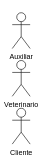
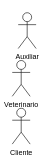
node "Auxiliar": moved (21, 30) -> (27, 30)
